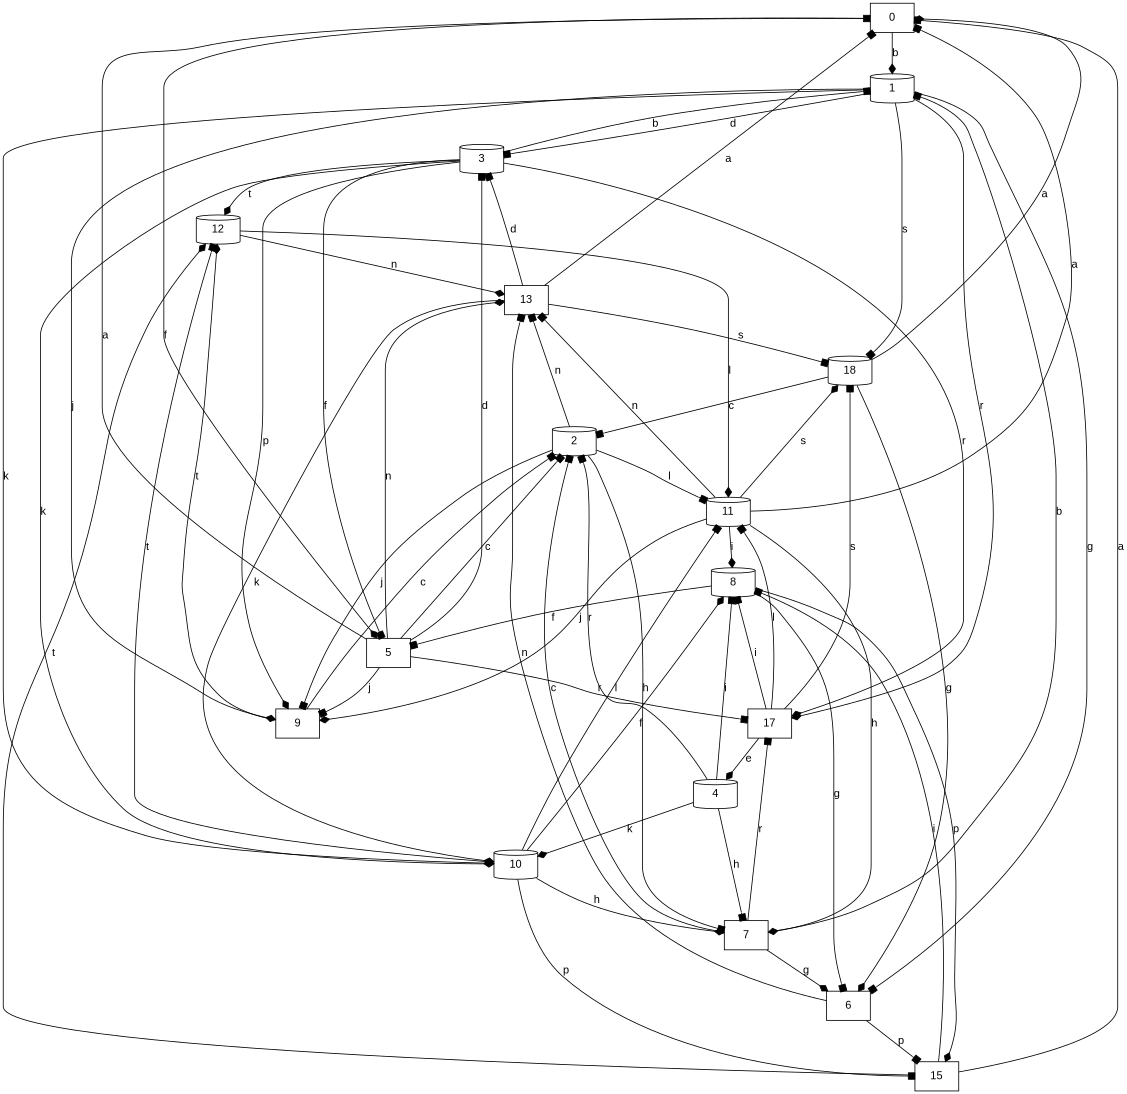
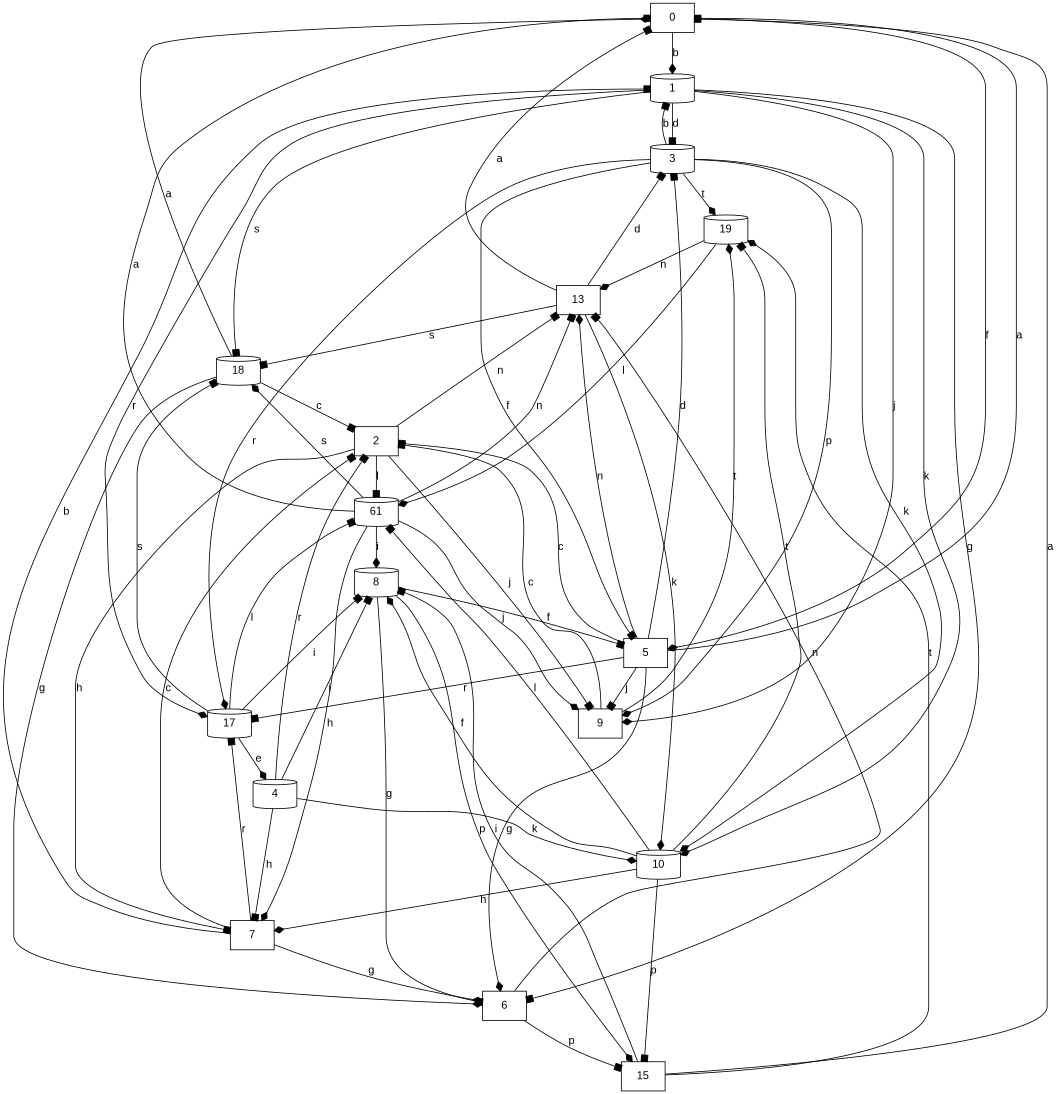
node "12": label "12" -> "19"
node "2": shape cylinder -> box
node "11": label "11" -> "61"
node "17": shape box -> cylinder
edge "5" -> "6": added, label "g"
